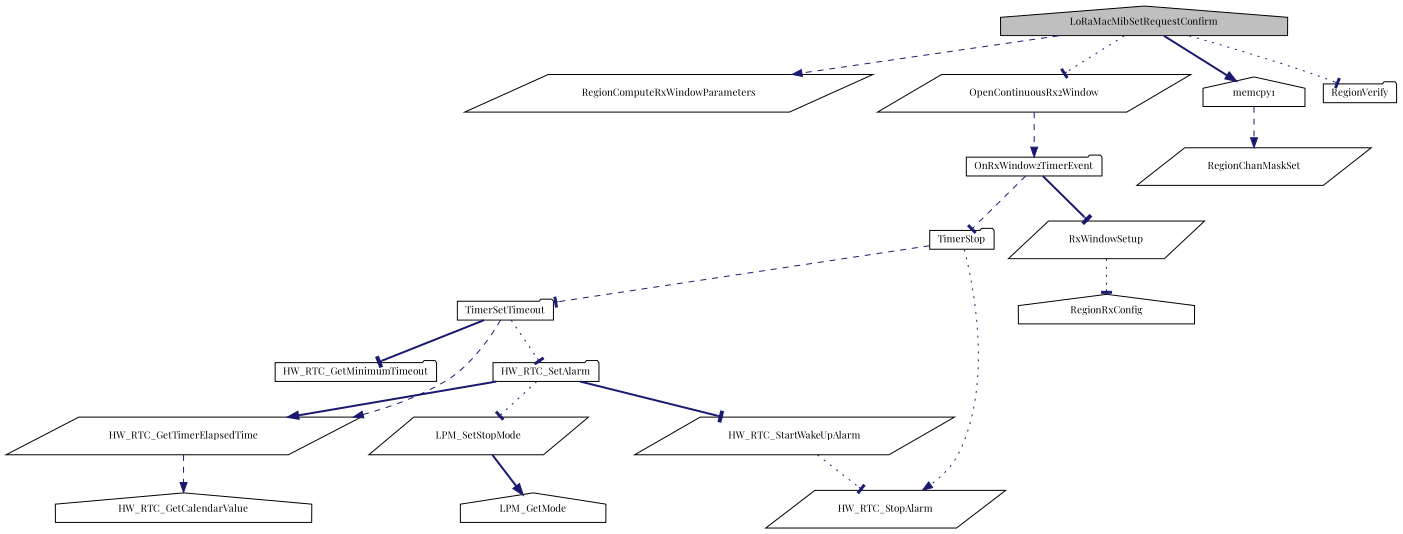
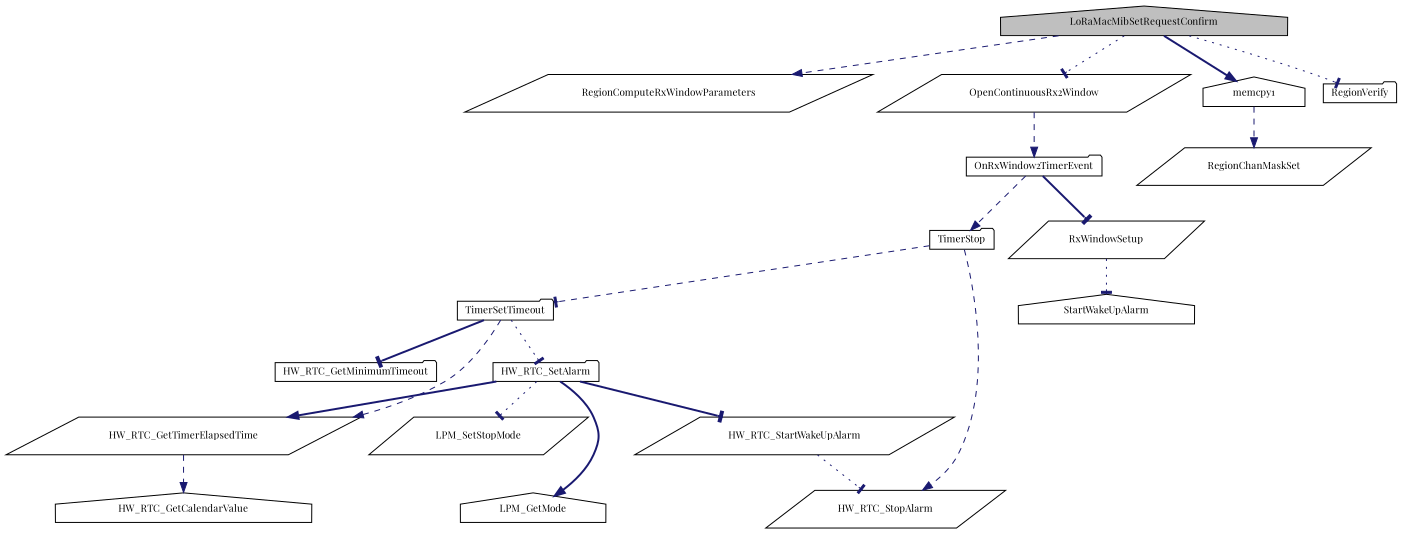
edge "OnRxWindow2TimerEvent" -> "TimerStop": arrowhead tee -> normal
node "RegionRxConfig": label "RegionRxConfig" -> "StartWakeUpAlarm"
edge "TimerStop" -> "HW_RTC_StopAlarm": style dotted -> dashed
edge "LPM_SetStopMode" -> "LPM_GetMode": now "HW_RTC_SetAlarm" -> "LPM_GetMode"
